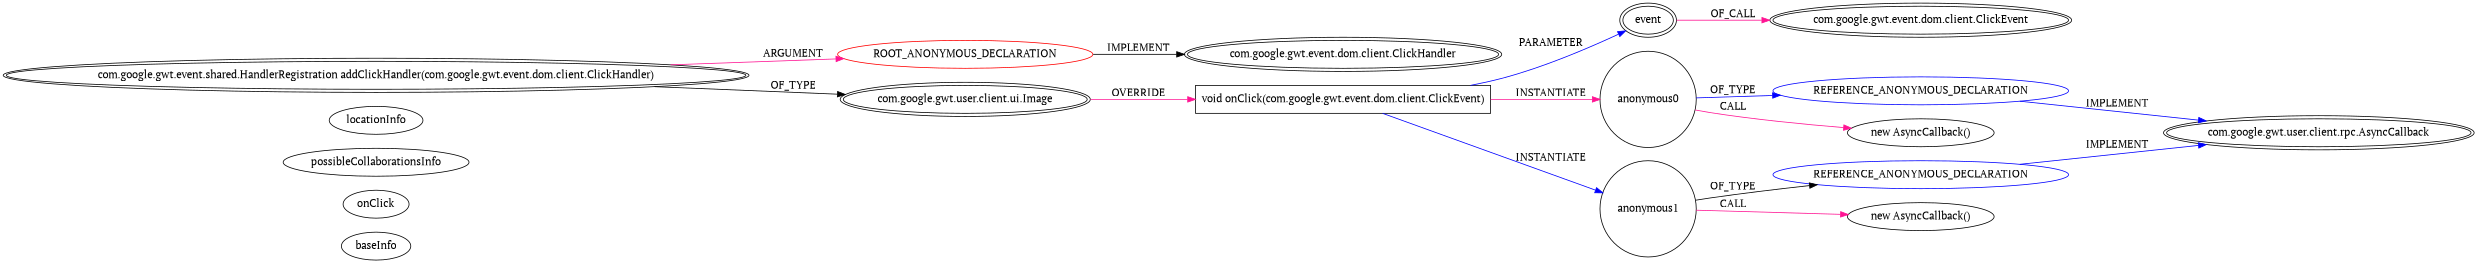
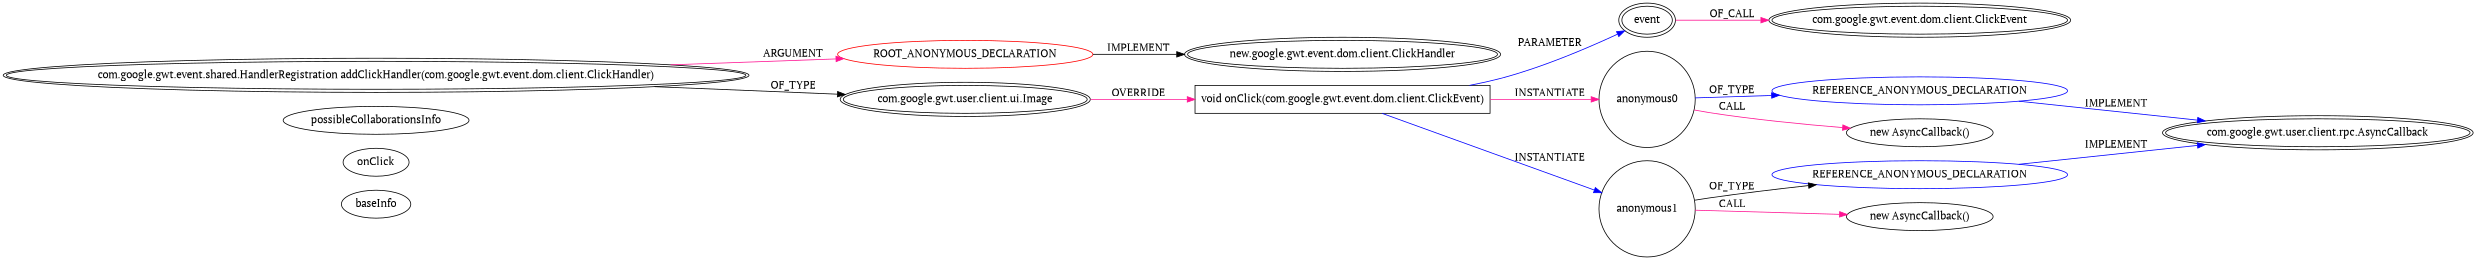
node "com.google.gwt.event.dom.client.ClickHandler": label "com.google.gwt.event.dom.client.ClickHandler" -> "new.google.gwt.event.dom.client.ClickHandler"
node "locationInfo": removed
